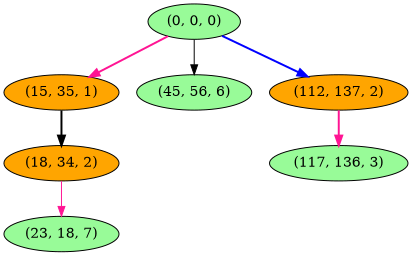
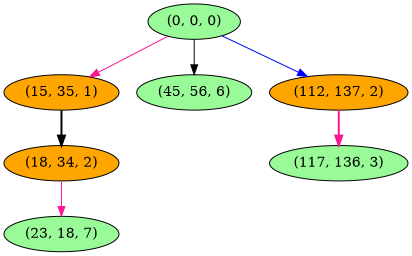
edge "(0, 0, 0)" -> "(15, 35, 1)": style bold -> solid
edge "(0, 0, 0)" -> "(112, 137, 2)": style bold -> solid
